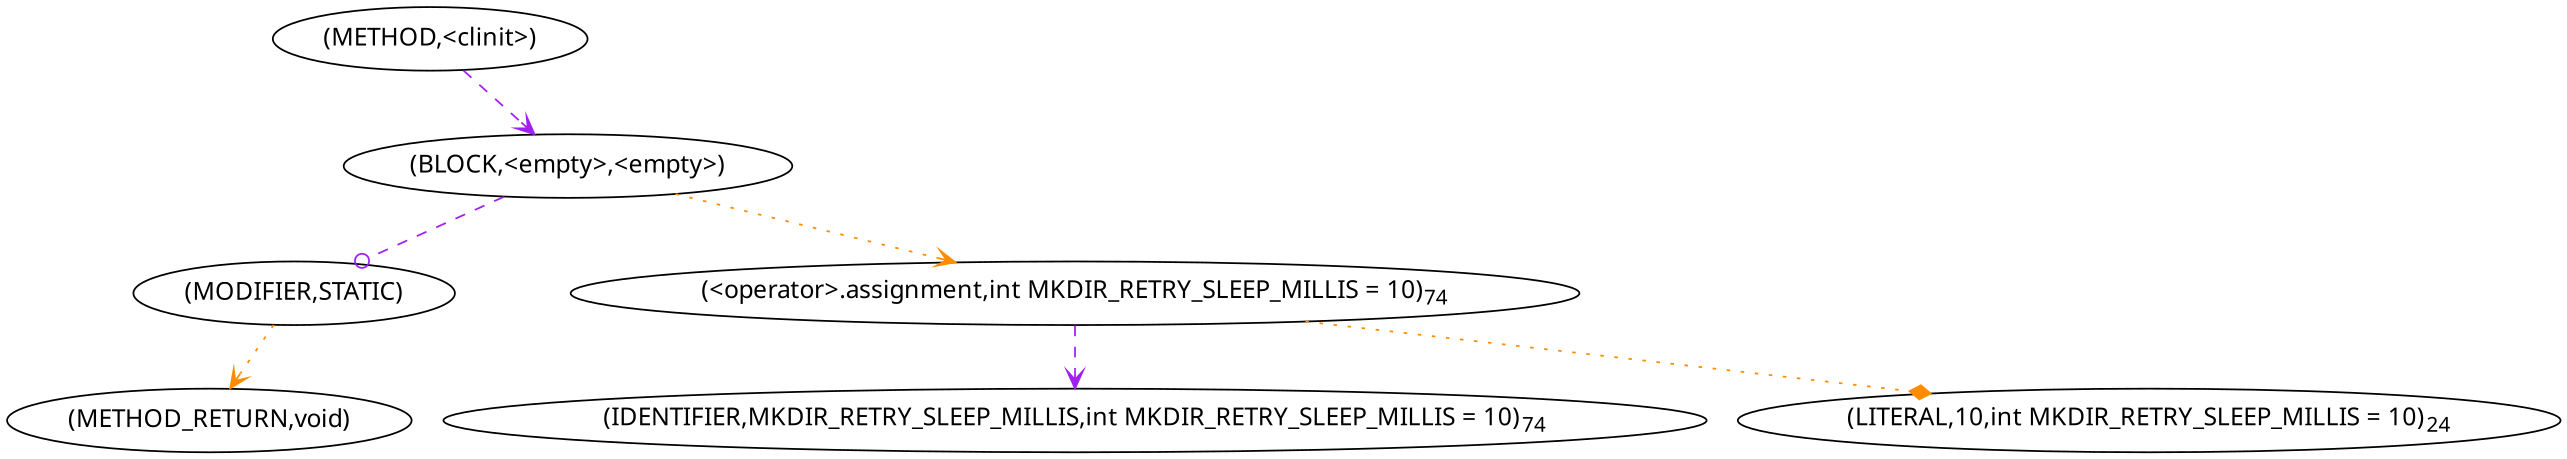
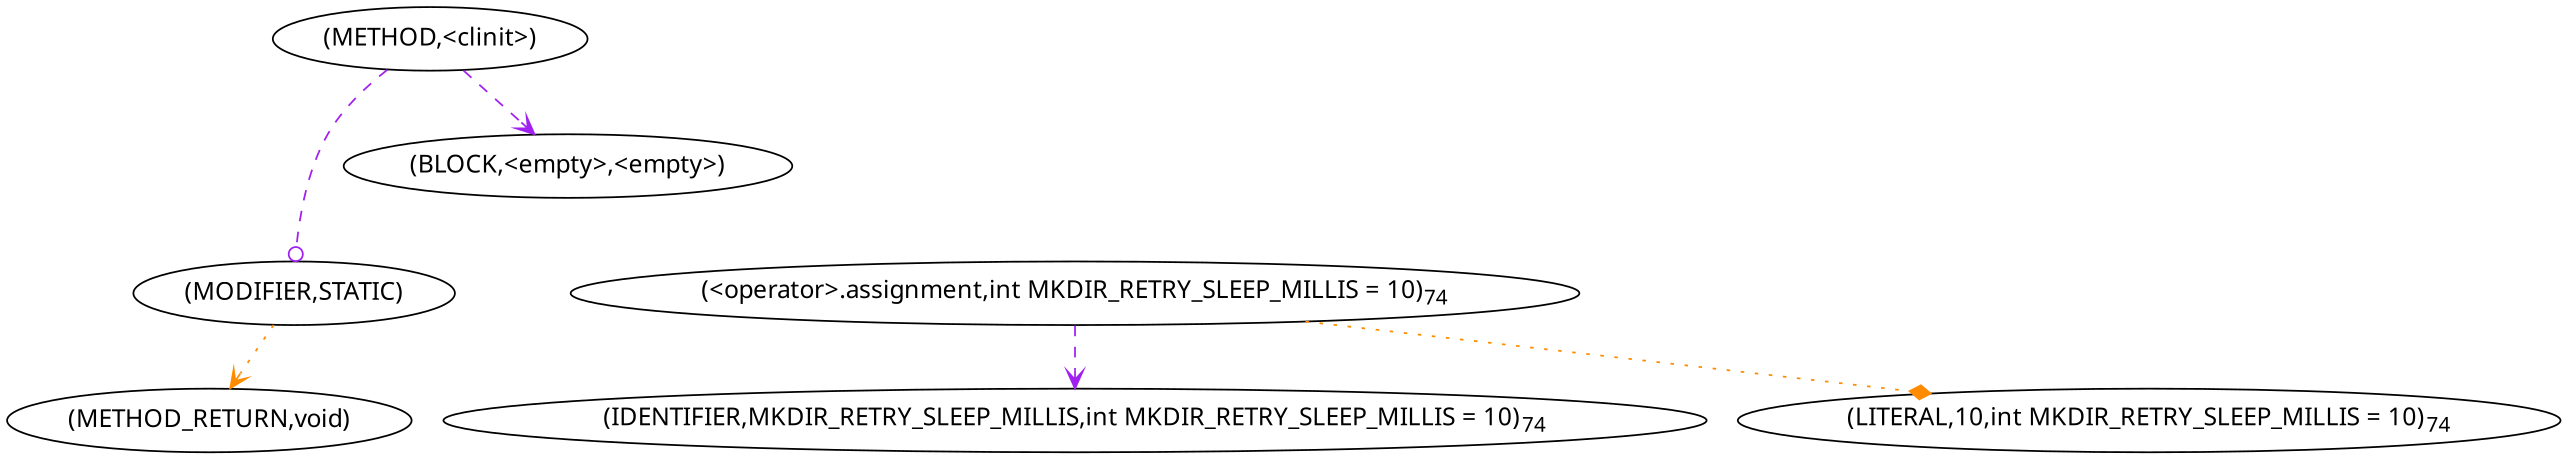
edge "(BLOCK,<empty>,<empty>)" -> "(<operator>.assignment,int MKDIR_RETRY_SLEEP_MILLIS = 10)": removed
edge "(BLOCK,<empty>,<empty>)" -> "(MODIFIER,STATIC)": now "(METHOD,<clinit>)" -> "(MODIFIER,STATIC)"
node "(LITERAL,10,int MKDIR_RETRY_SLEEP_MILLIS = 10)": text "24" -> "74"
